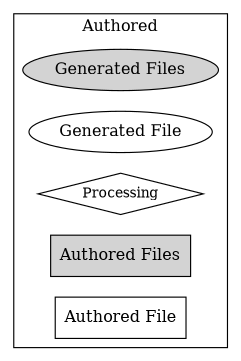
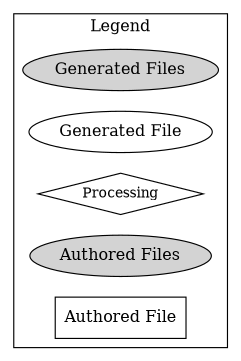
cluster "Authored": label "Authored" -> "Legend"
node "Authored Files": shape box -> ellipse
